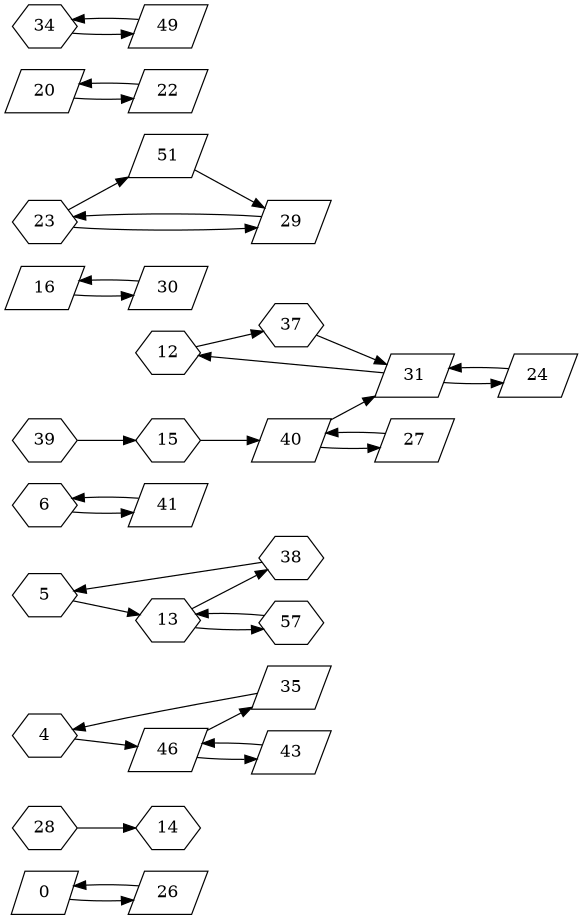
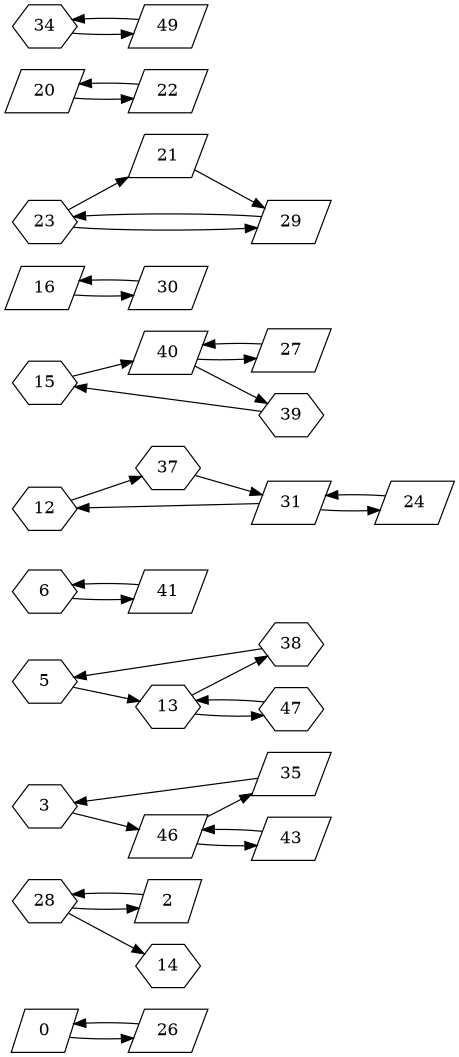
node "51": label "51" -> "21"
edge "40" -> "31": now "40" -> "39"
node "57": label "57" -> "47"
node "4": label "4" -> "3"
node "2": added
